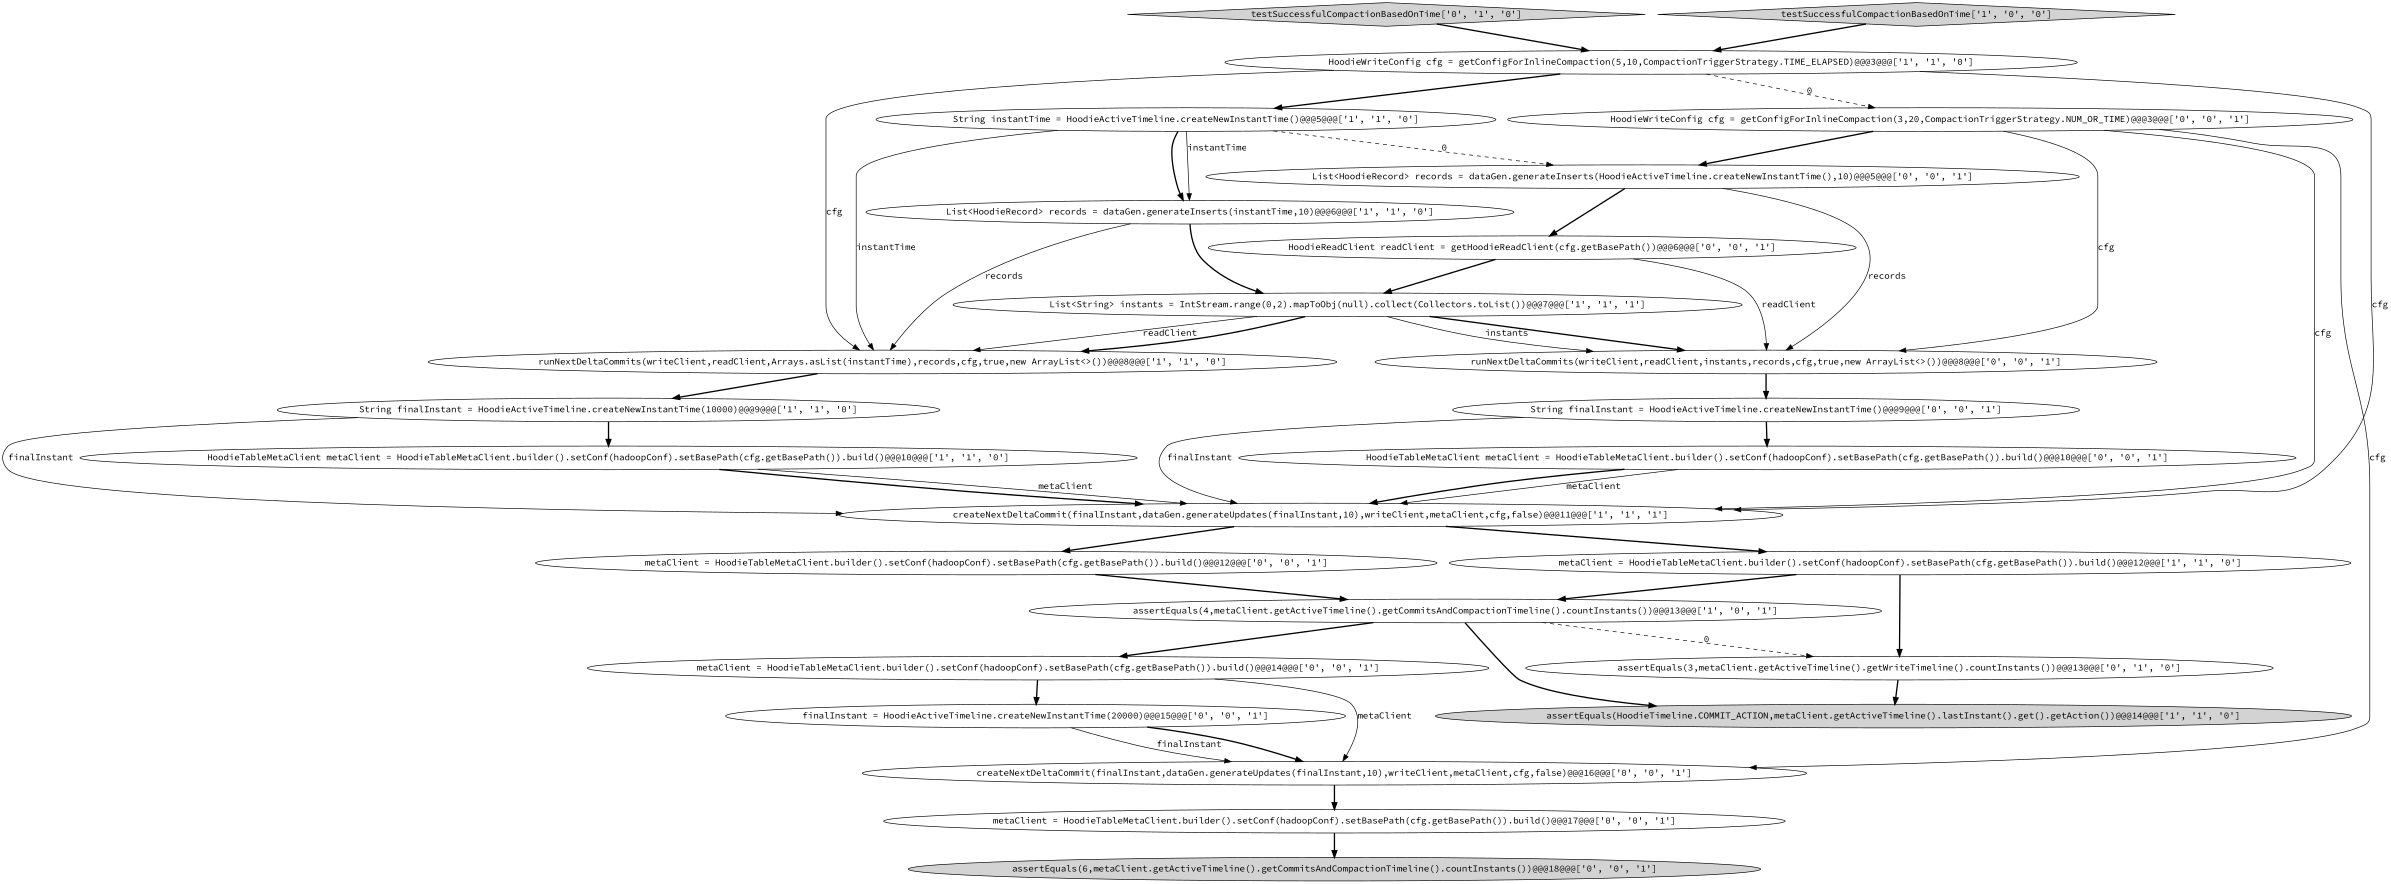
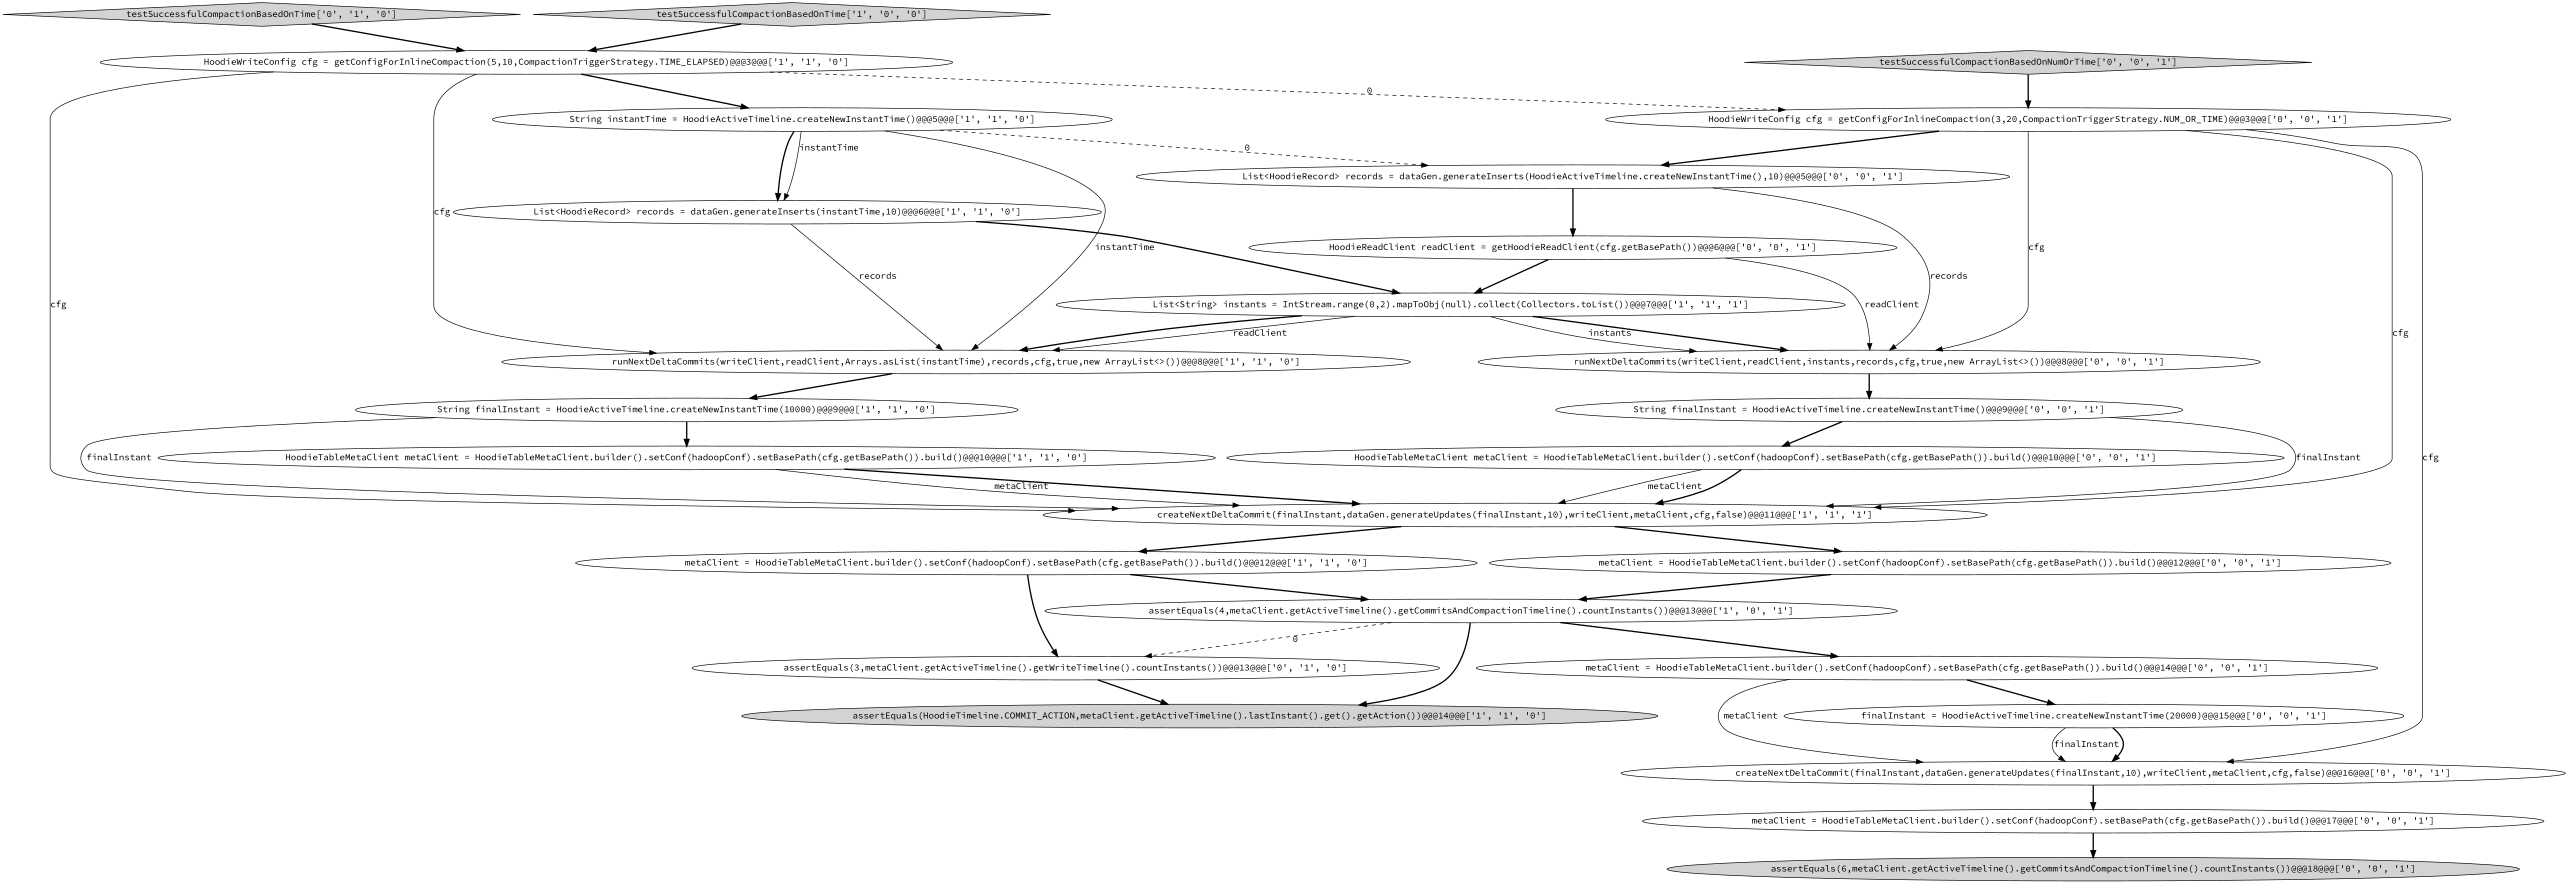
node "testSuccessfulCompactionBasedOnNumOrTime['0', '0', '1']": added
